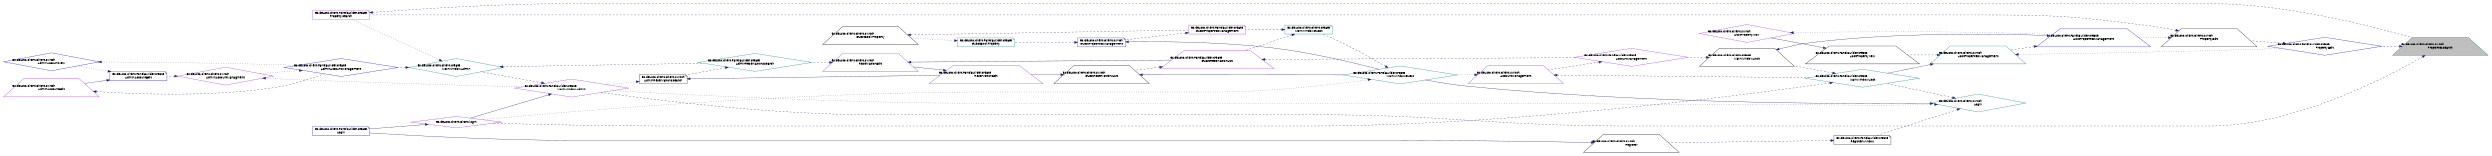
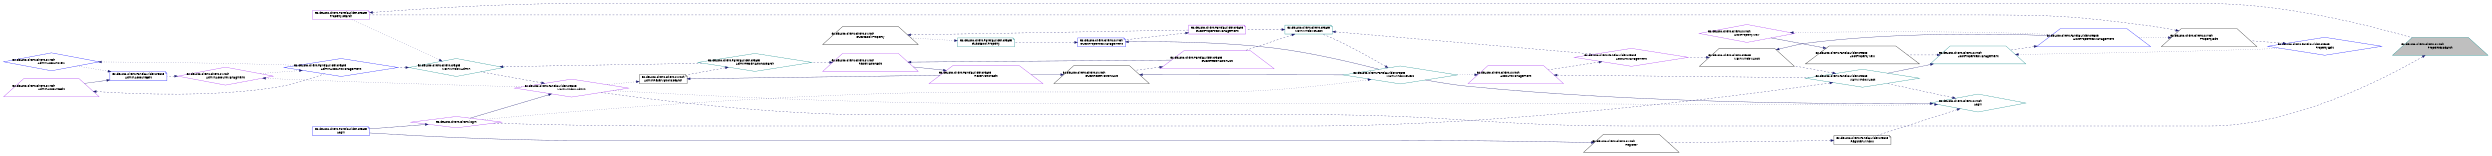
edge "es.deusto.client.PanelBuilder.create PropertyEdit" -> "es.deusto.client.Client.switch PropertiesSearch": removed
edge "es.deusto.client.PanelBuilder.create AccountManagement" -> "es.deusto.client.PanelBuilder.create GuestReservationList": now "es.deusto.client.PanelBuilder.create AccountManagement" -> "es.deusto.client.Client.create MainWindowGuest"
